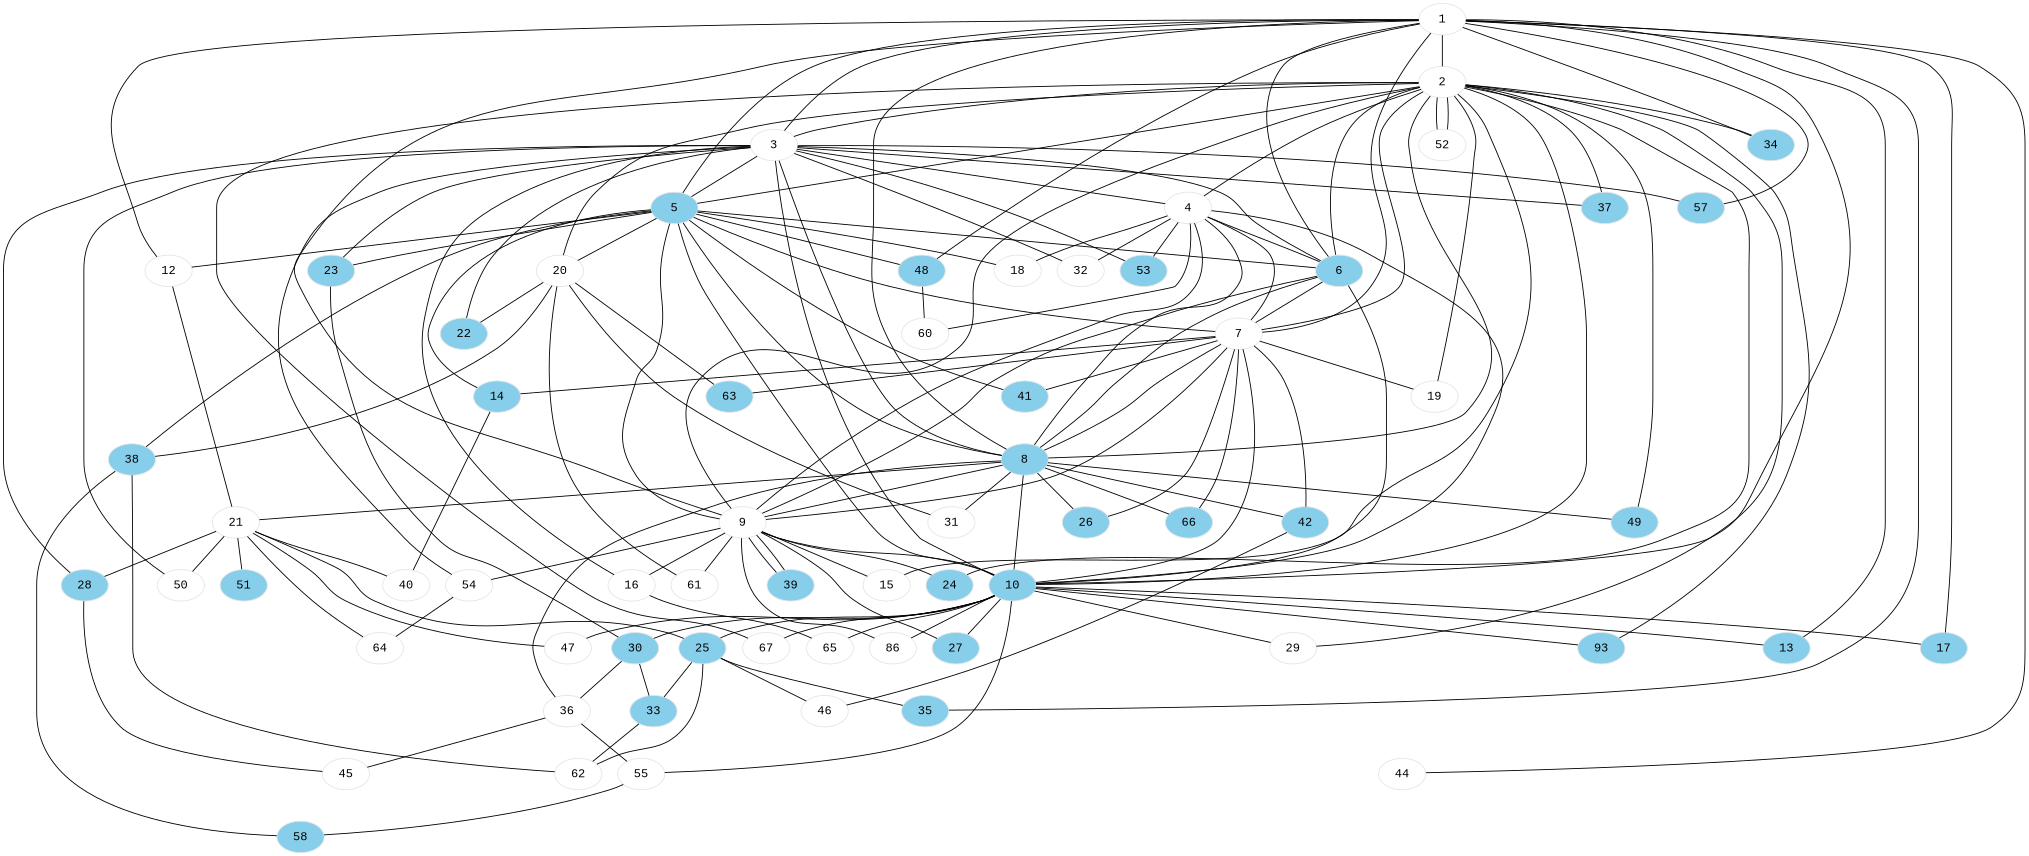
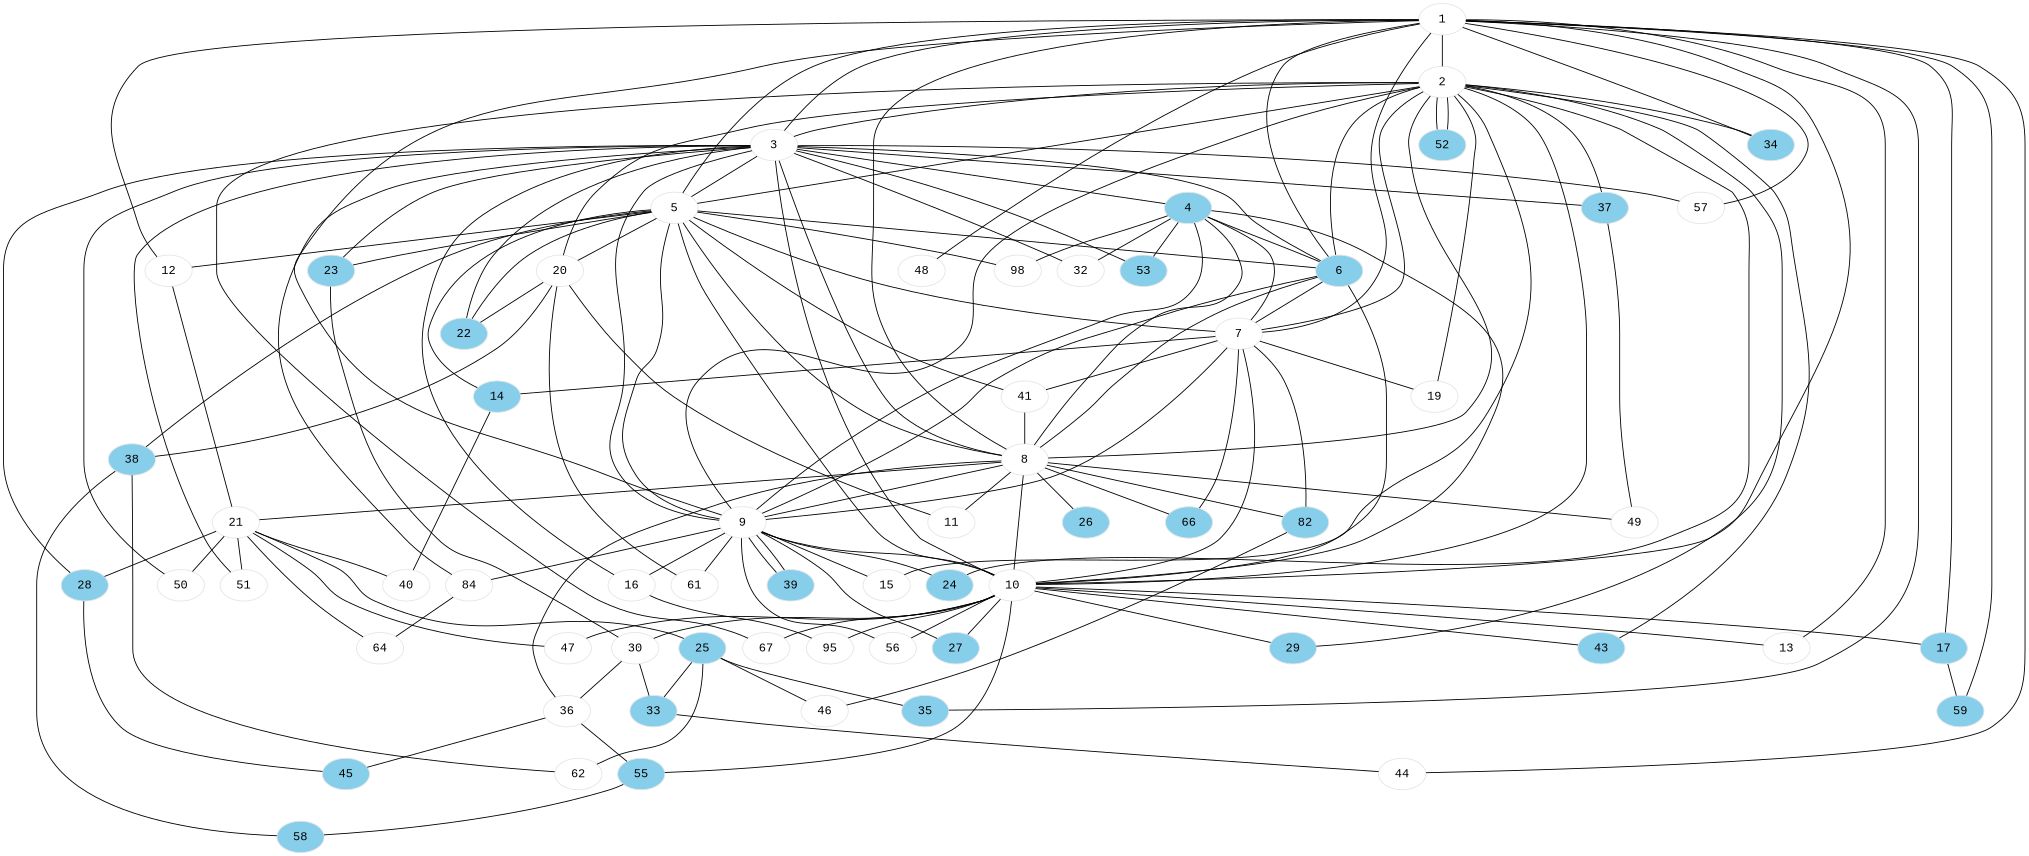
edge "2" -- "4": removed
node "52": fillcolor white -> skyblue
edge "3" -- "51": added
node "5": fillcolor skyblue -> white
node "4": fillcolor white -> skyblue
node "57": fillcolor skyblue -> white
edge "5" -- "48": now "5" -- "22"
edge "2" -- "49": now "37" -- "49"
node "48": fillcolor skyblue -> white
node "18": label "18" -> "98"
edge "3" -- "9": added
node "60": removed
node "63": removed
node "41": fillcolor skyblue -> white
edge "7" -- "8": now "41" -- "8"
node "8": fillcolor skyblue -> white
edge "7" -- "26": removed
node "31": label "31" -> "11"
node "42": label "42" -> "82"
node "49": fillcolor skyblue -> white
node "51": fillcolor skyblue -> white
node "54": label "54" -> "84"
node "10": fillcolor skyblue -> white
edge "10" -- "25": removed
node "30": fillcolor skyblue -> white
node "65": label "65" -> "95"
node "86": label "86" -> "56"
node "29": fillcolor white -> skyblue
node "93": label "93" -> "43"
node "13": fillcolor skyblue -> white
node "59": added
edge "33" -- "62": now "33" -- "44"
node "45": fillcolor white -> skyblue
node "55": fillcolor white -> skyblue
